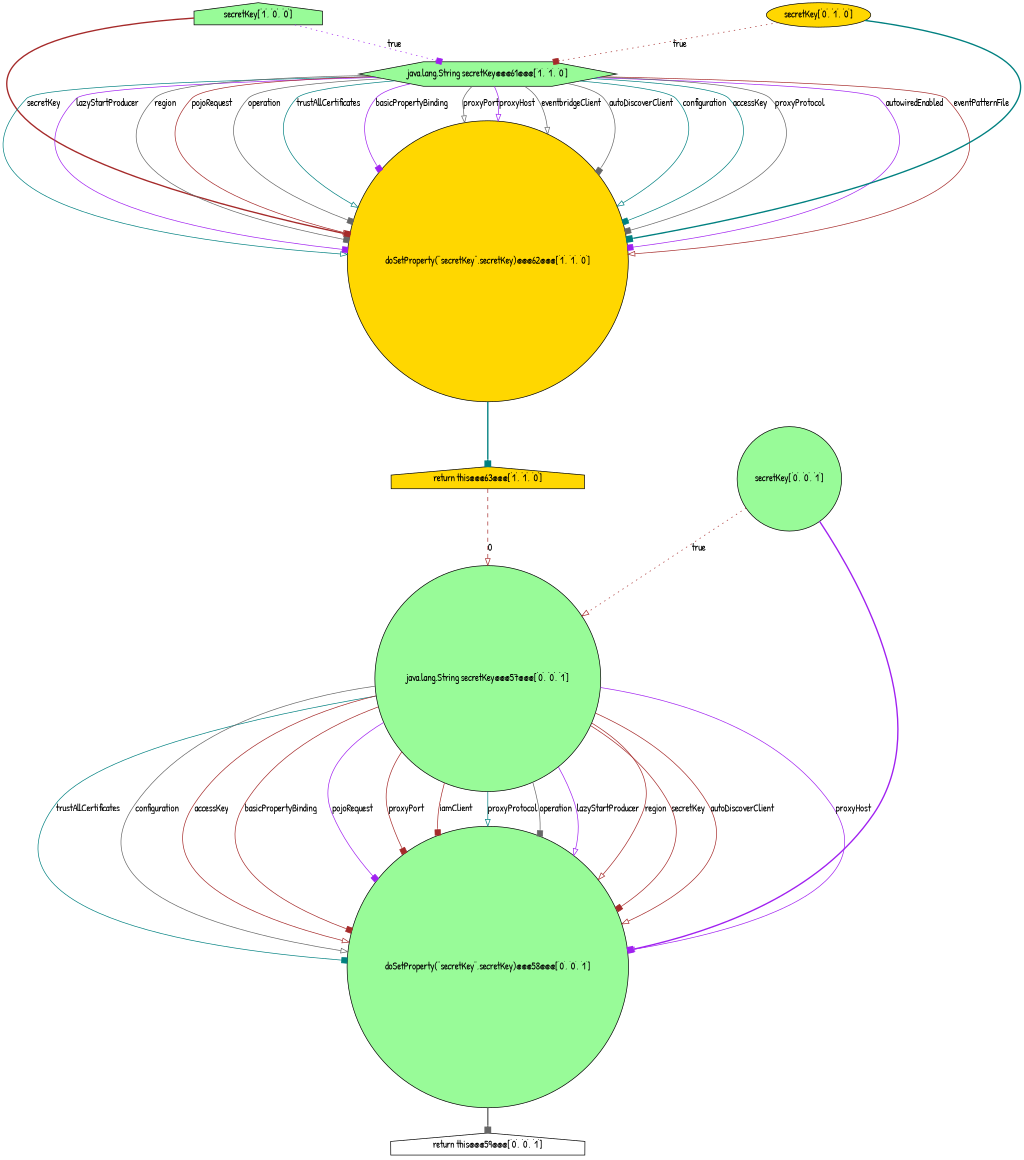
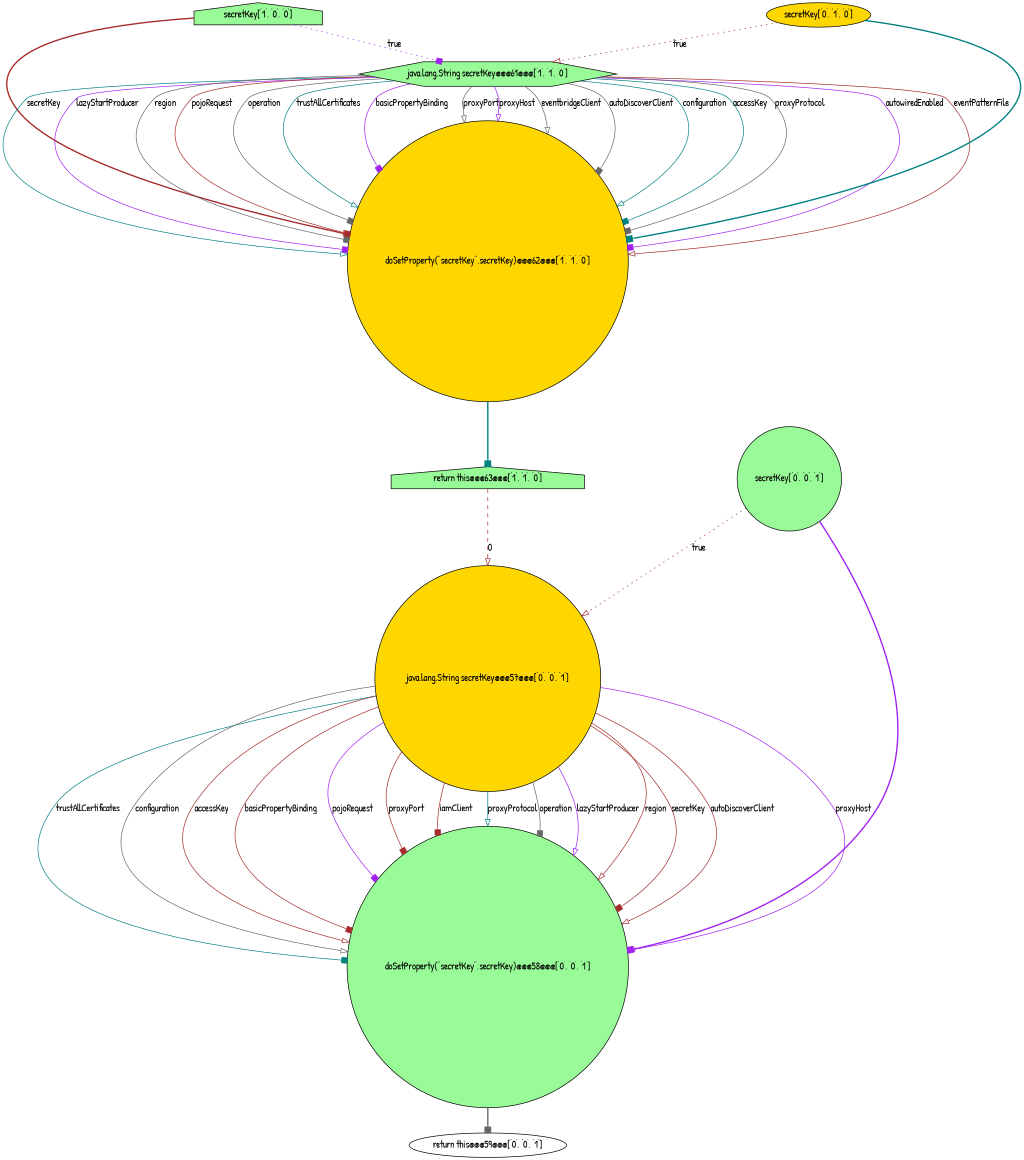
edge "secretKey['0', '1', '0']" -> "java.lang.String secretKey@@@61@@@['1', '1', '0']": arrowhead box -> onormal
node "return this@@@63@@@['1', '1', '0']": fillcolor gold -> palegreen
node "java.lang.String secretKey@@@57@@@['0', '0', '1']": fillcolor palegreen -> gold
node "return this@@@59@@@['0', '0', '1']": shape house -> ellipse
